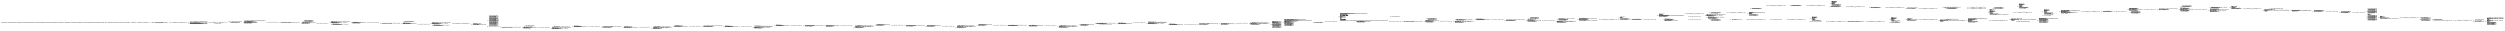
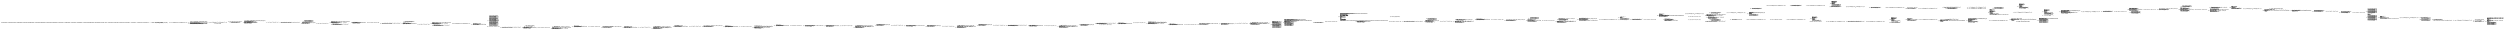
node "103: 0x028f": added
